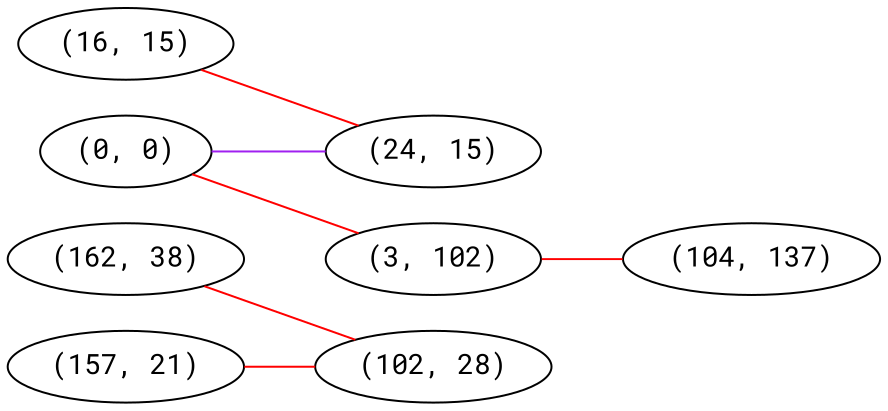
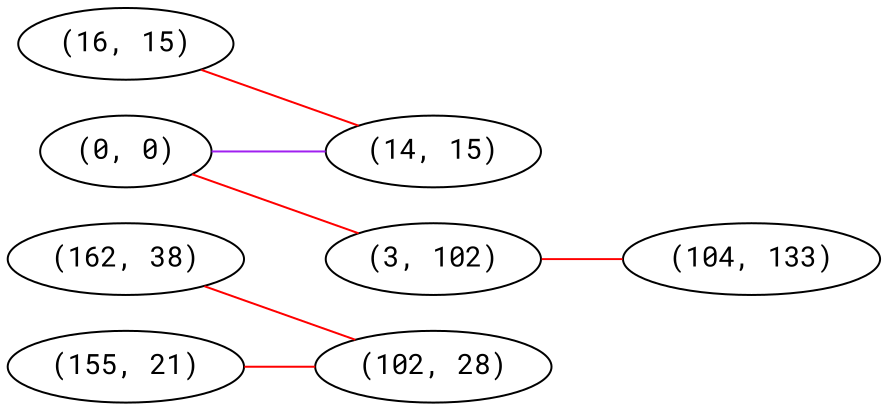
node "(24, 15)": label "(24, 15)" -> "(14, 15)"
node "(104, 137)": label "(104, 137)" -> "(104, 133)"
node "(157, 21)": label "(157, 21)" -> "(155, 21)"
